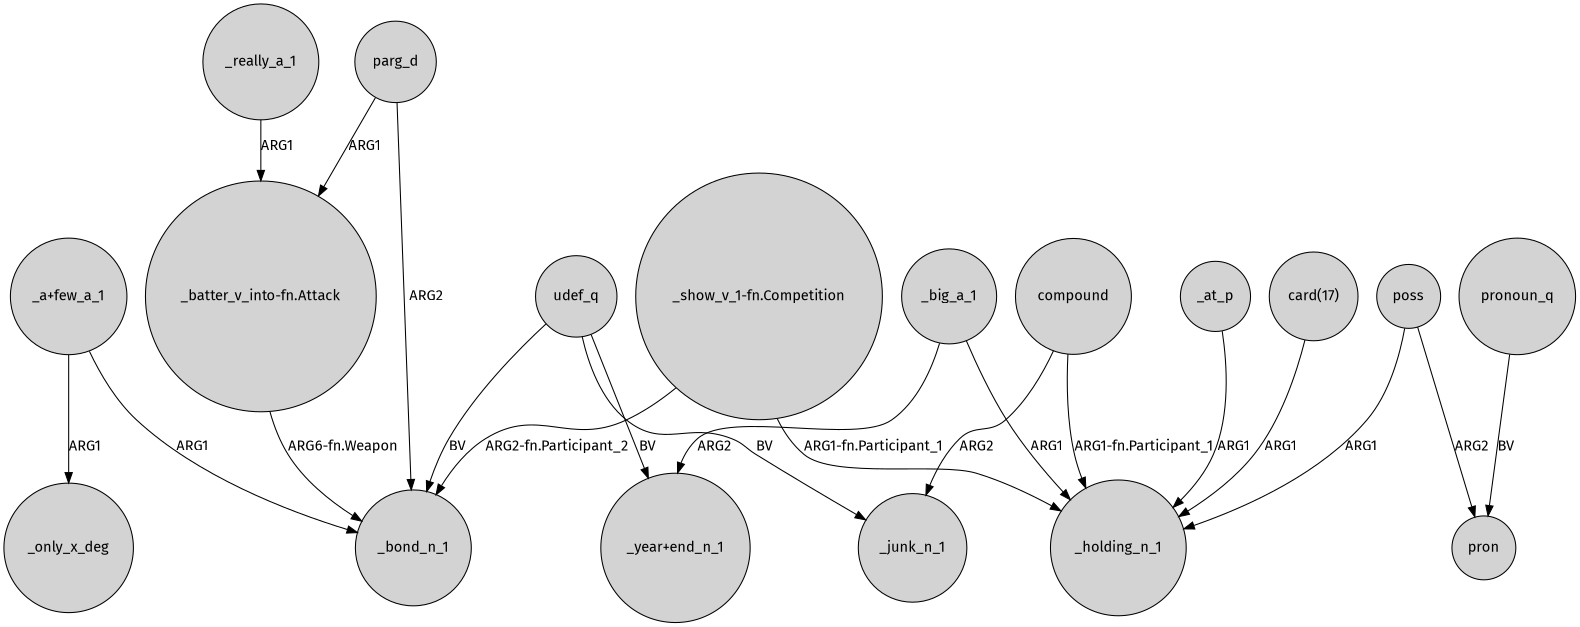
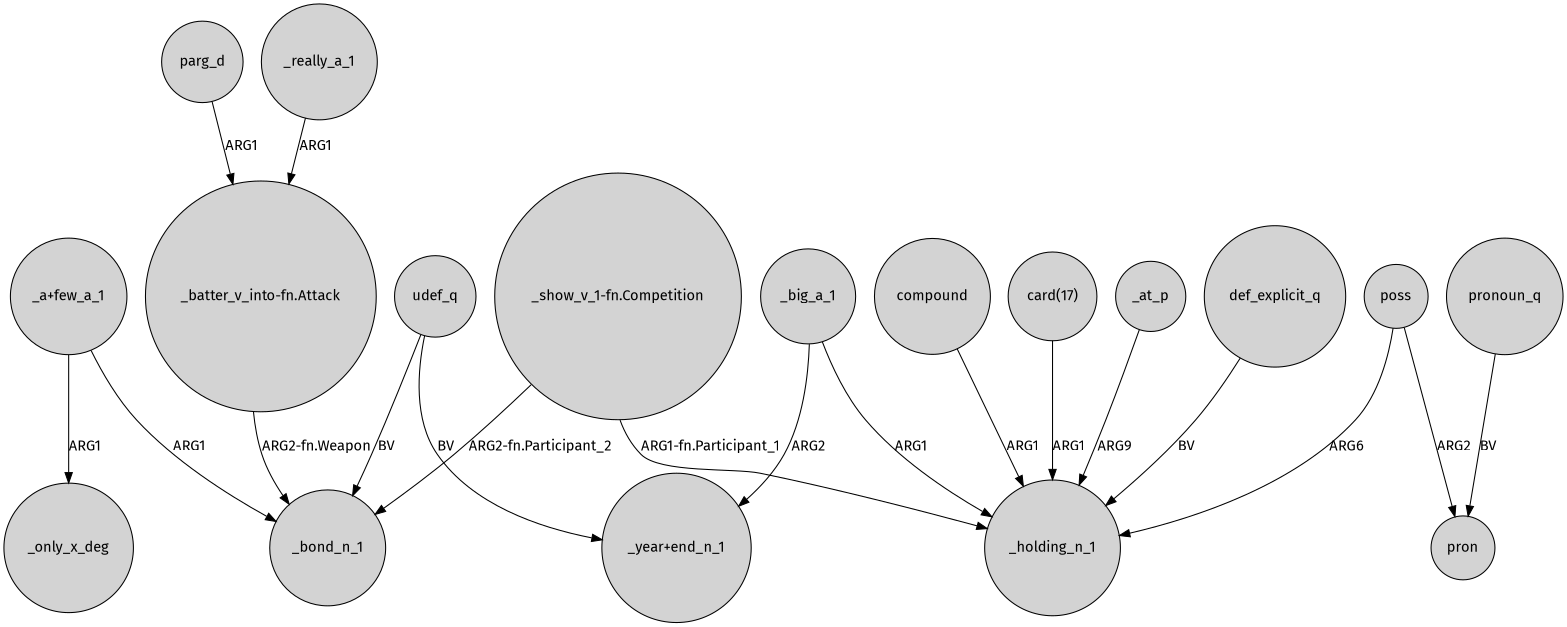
edge "parg_d" -> "_bond_n_1": removed, label "ARG2"
node "def_explicit_q": added
edge "_batter_v_into-fn.Attack" -> "_bond_n_1": label "ARG6-fn.Weapon" -> "ARG2-fn.Weapon"
edge "compound" -> "_holding_n_1": label "ARG1-fn.Participant_1" -> "ARG1"
edge "_at_p" -> "_holding_n_1": label "ARG1" -> "ARG9"
edge "poss" -> "_holding_n_1": label "ARG1" -> "ARG6"
node "_junk_n_1": removed
